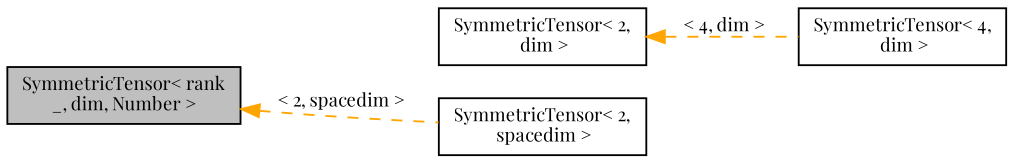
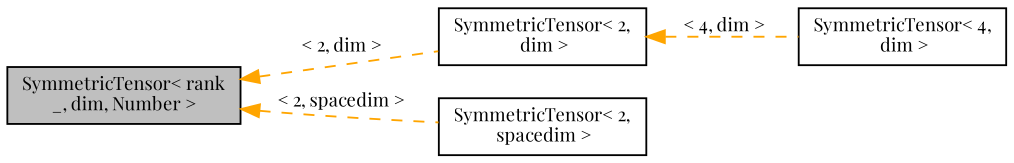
edge "SymmetricTensor< 2, dim >" -> "SymmetricTensor< rank _, dim, Number >": added, label "< 2, dim >"
